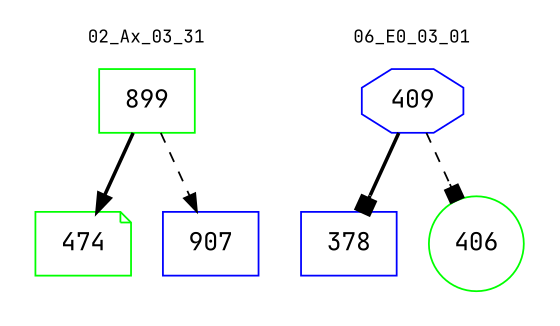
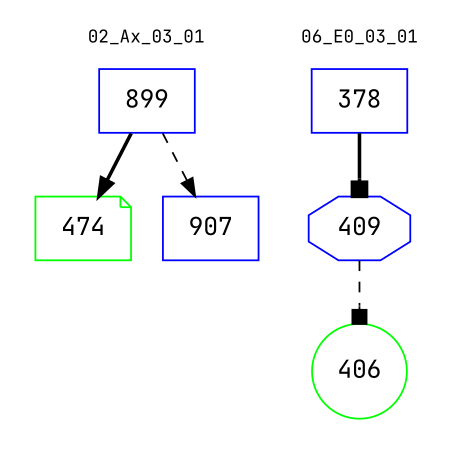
cluster "02_Ax_03_31": label "02_Ax_03_31" -> "02_Ax_03_01"
node "899": color green -> blue
edge "409" -> "378": reversed
